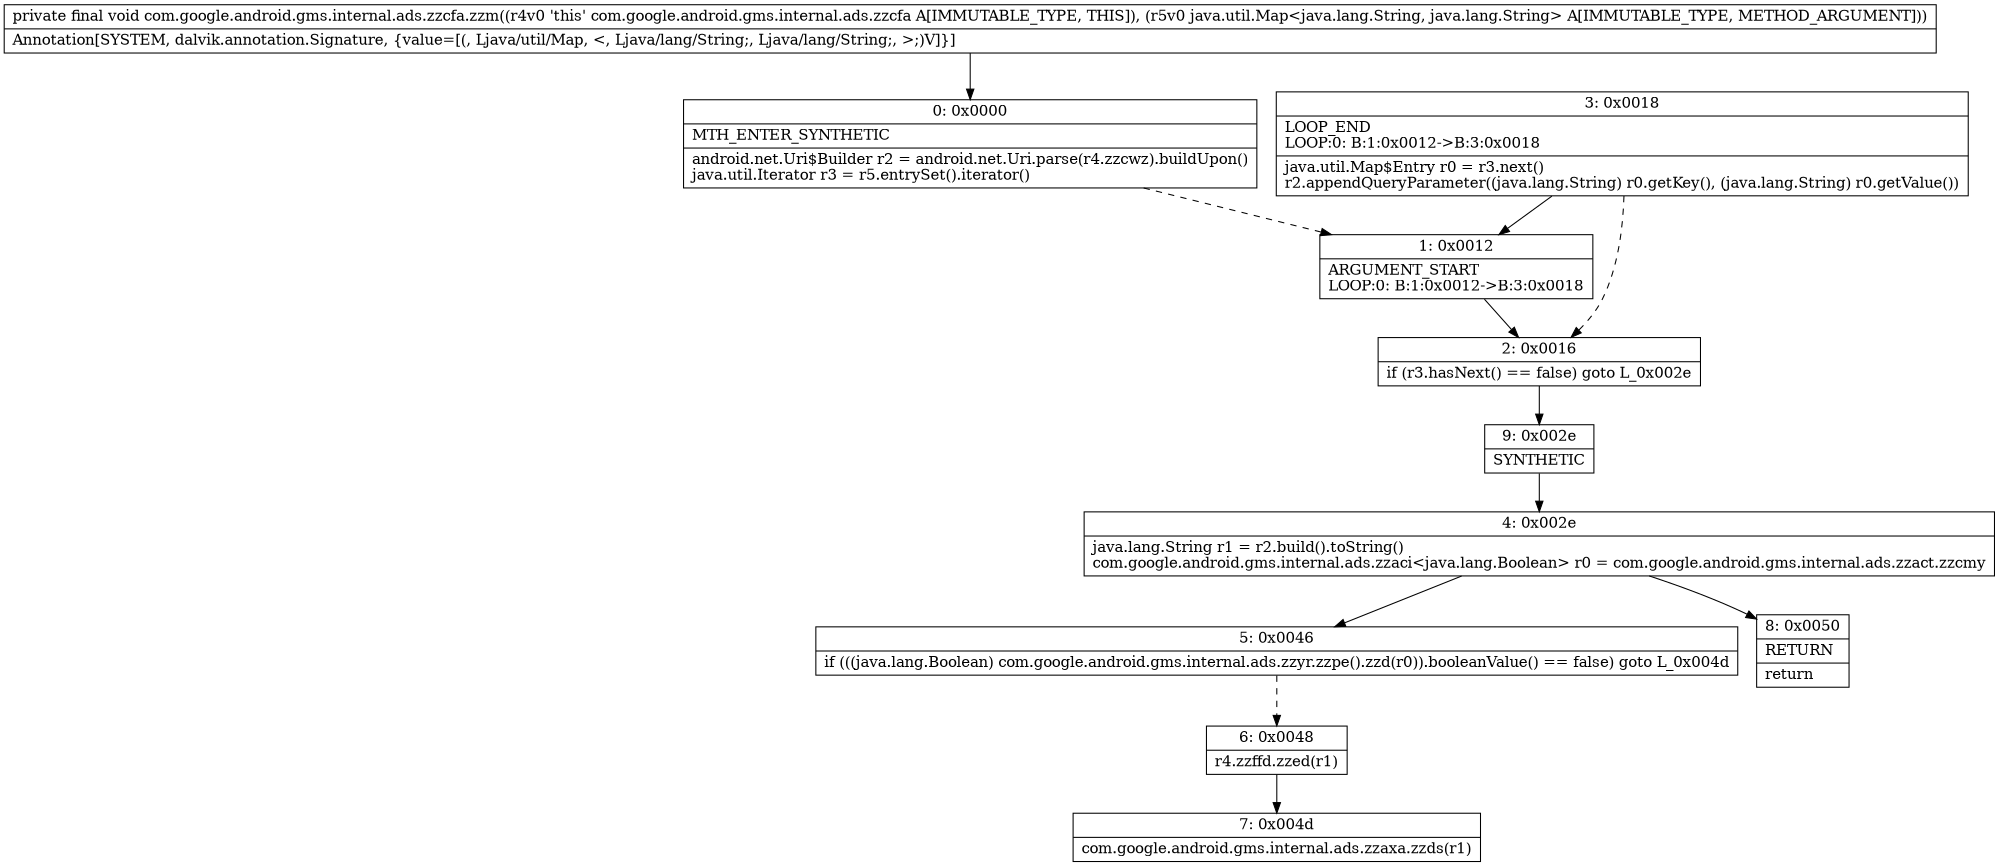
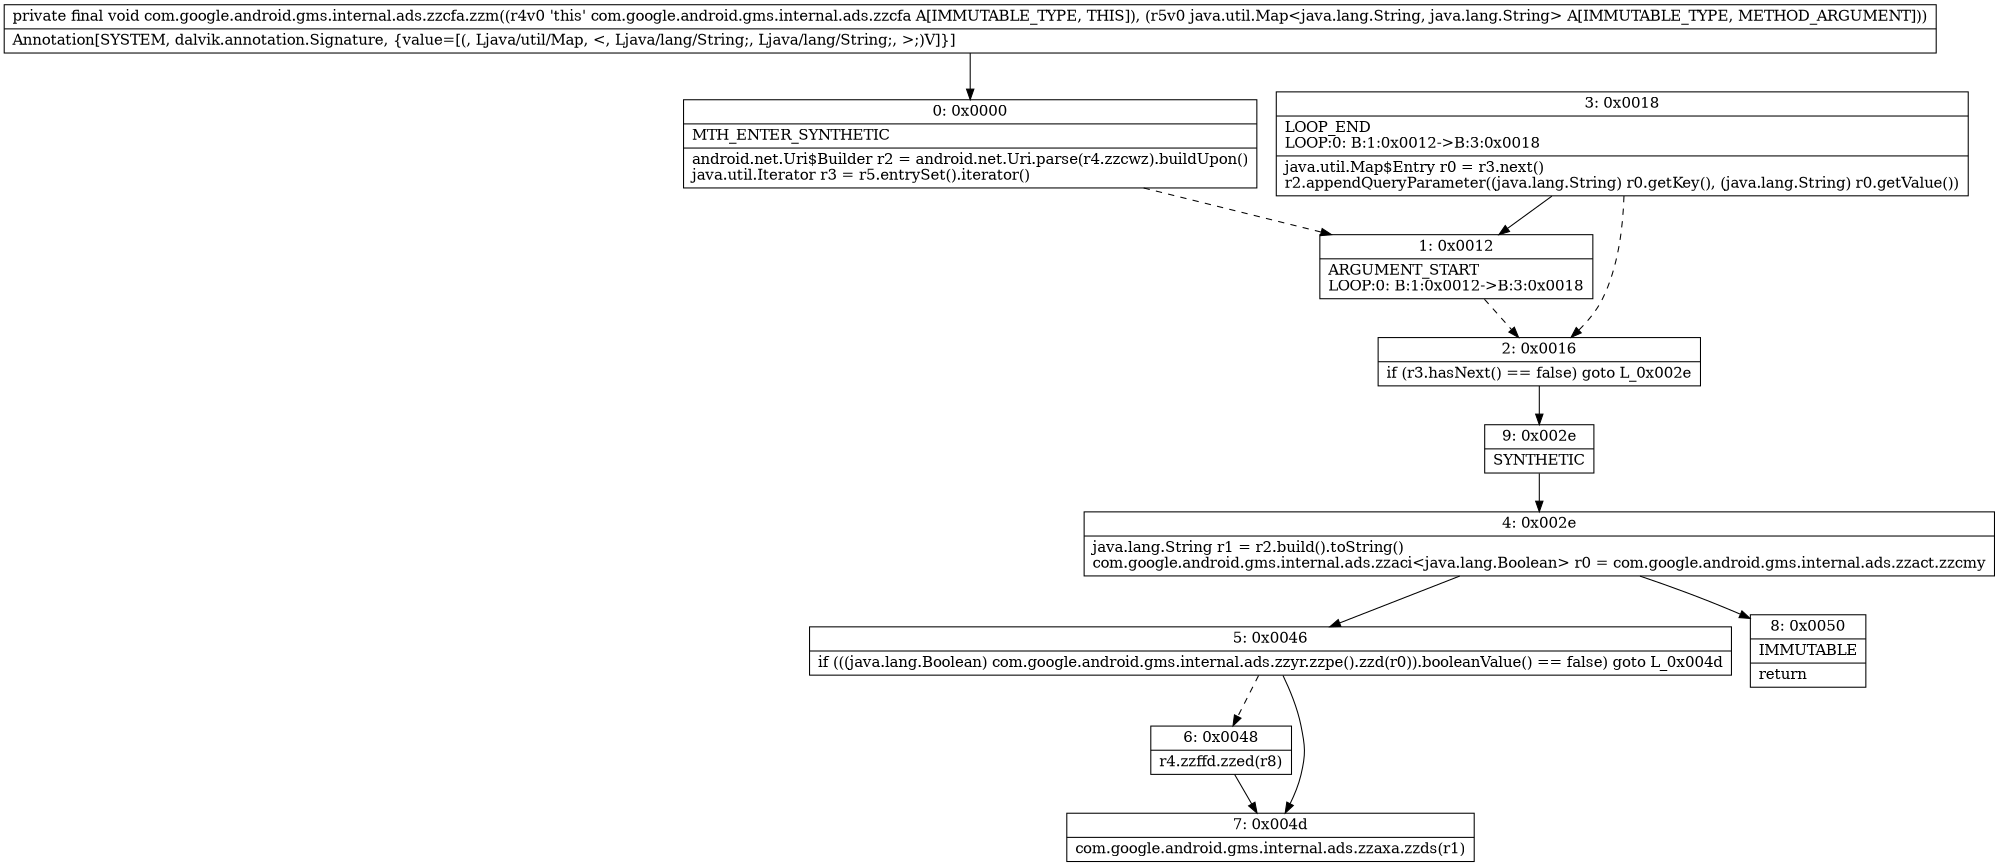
edge "1: 0x0012" -> "2: 0x0016": style solid -> dashed
node "8: 0x0050": text "RETURN" -> "IMMUTABLE"
edge "5: 0x0046" -> "7: 0x004d": added
node "6: 0x0048": text "r4.zzffd.zzed(r1)" -> "r4.zzffd.zzed(r8)"
